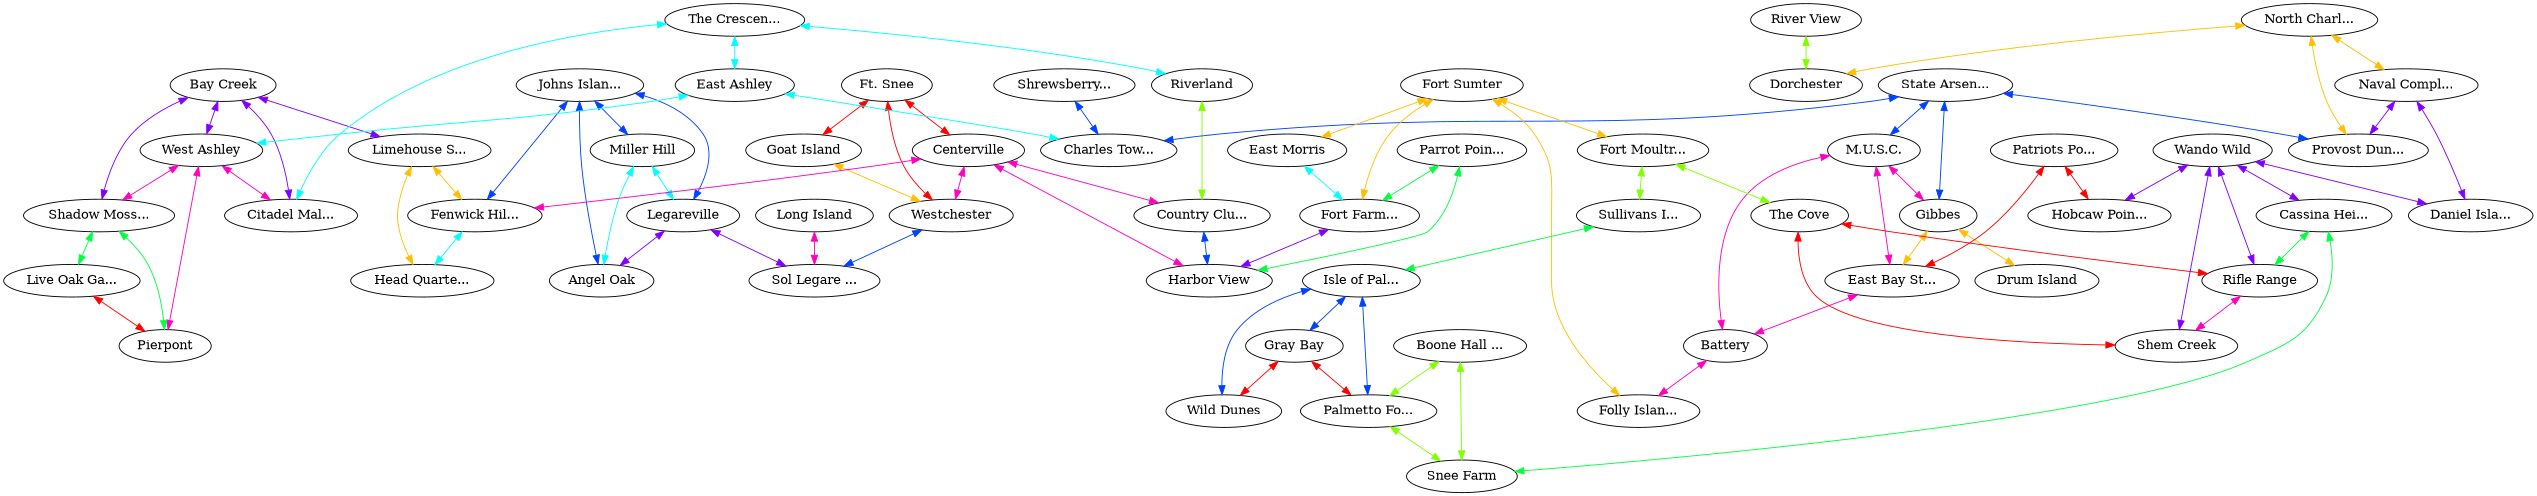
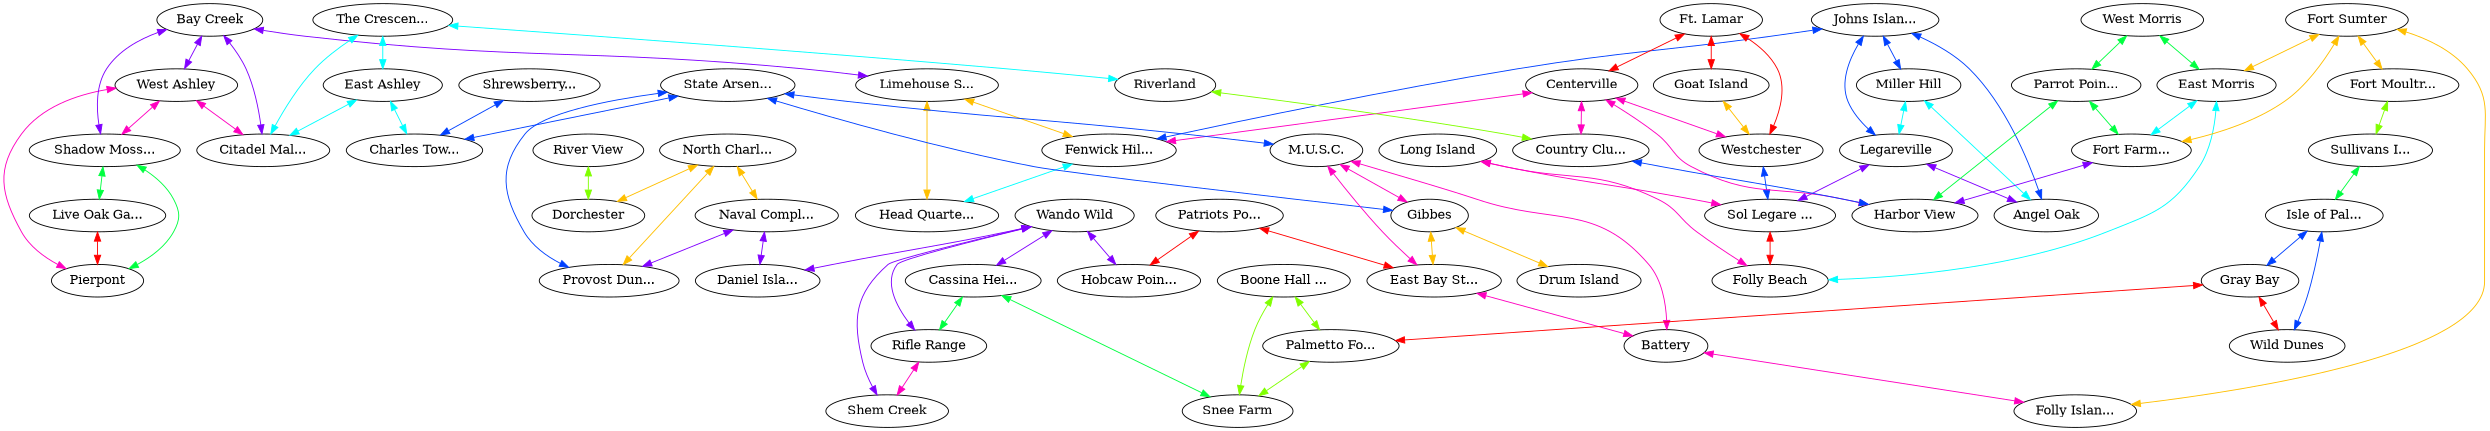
node "West Morris": added
node "Ft. Snee": label "Ft. Snee" -> "Ft. Lamar"
edge "East Ashley" -- "West Ashley": now "East Ashley" -- "Citadel Mal..."
node "The Cove": removed
node "Folly Beach": added
edge "Isle of Pal..." -- "Palmetto Fo...": removed
